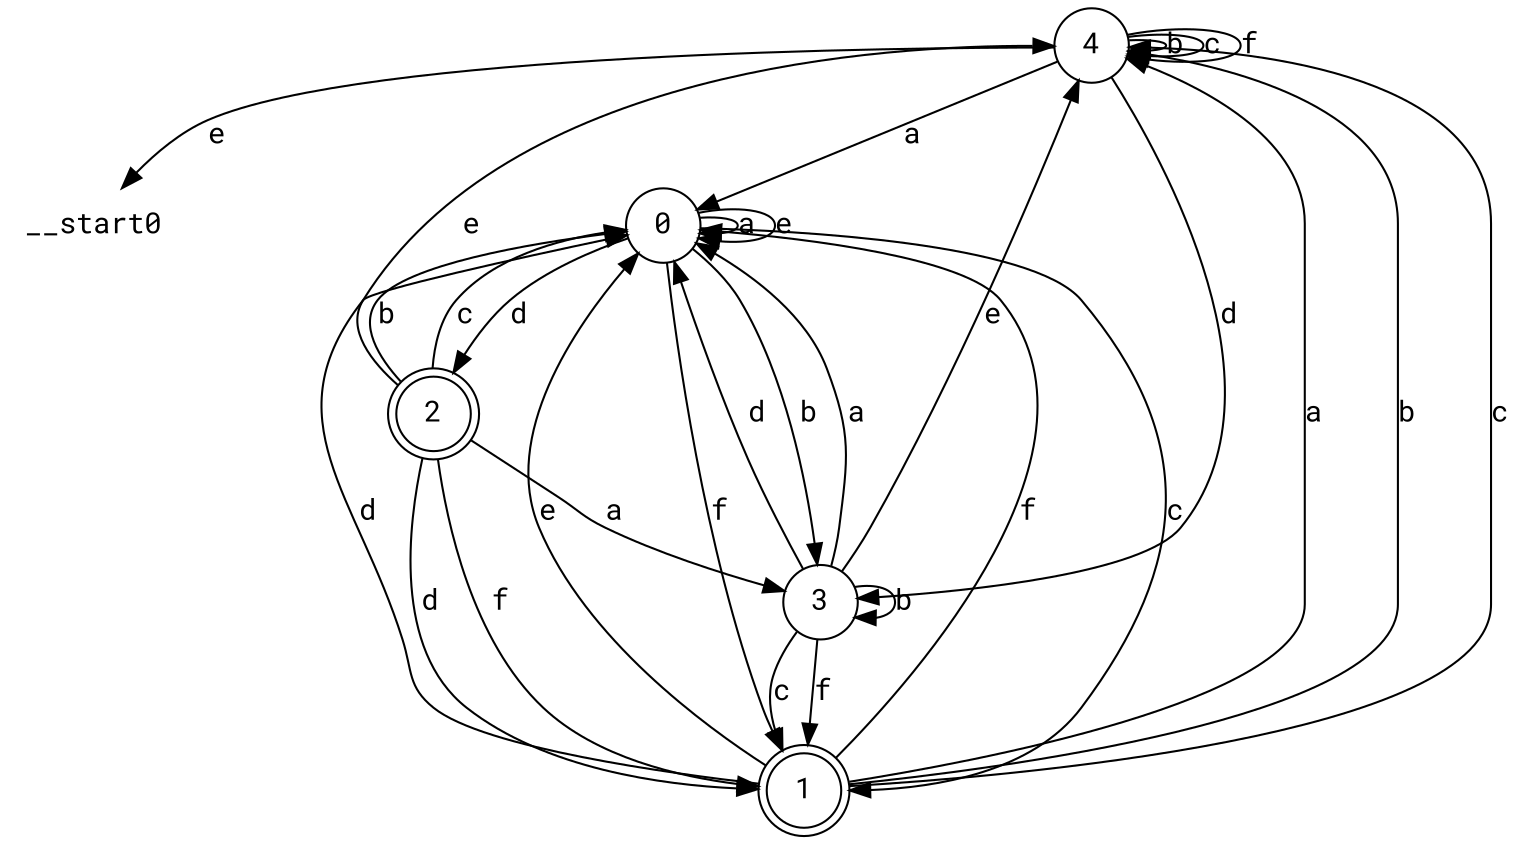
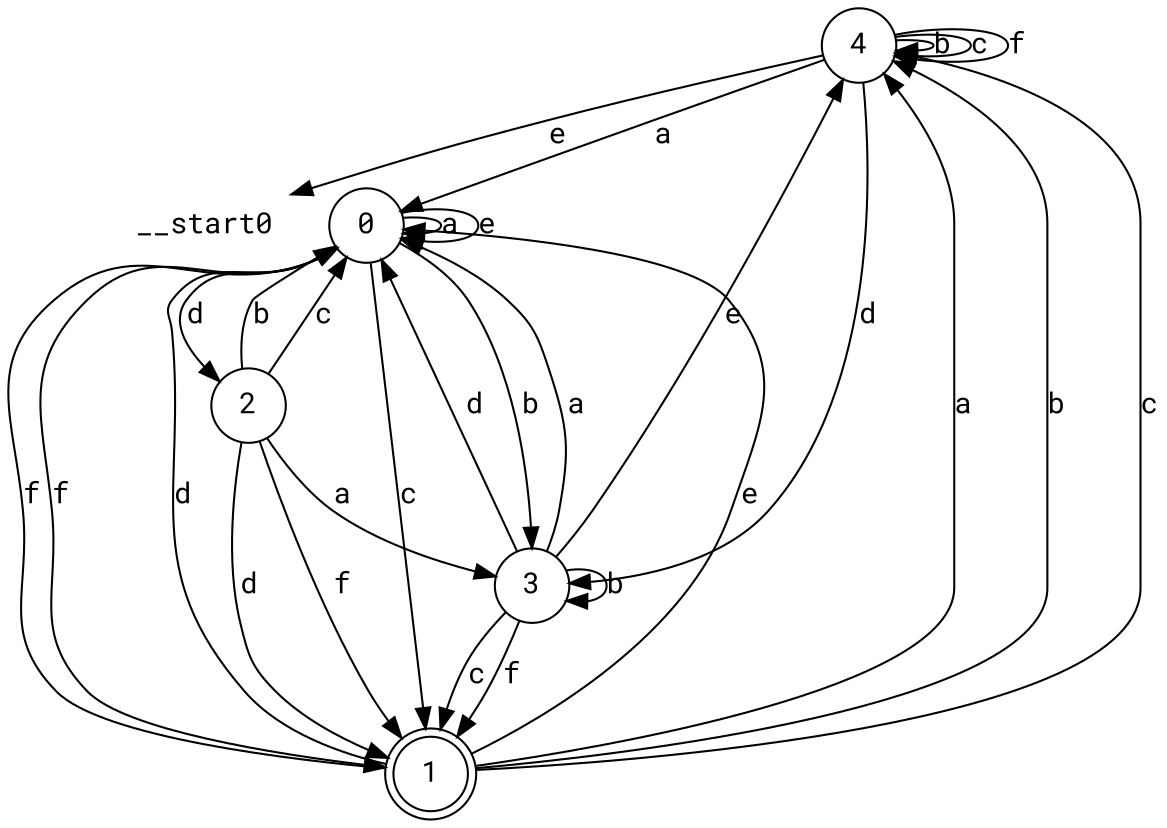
edge "2" -> "4": removed, label "e"
node "2": shape doublecircle -> circle
